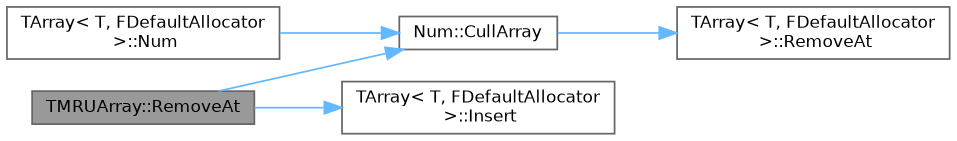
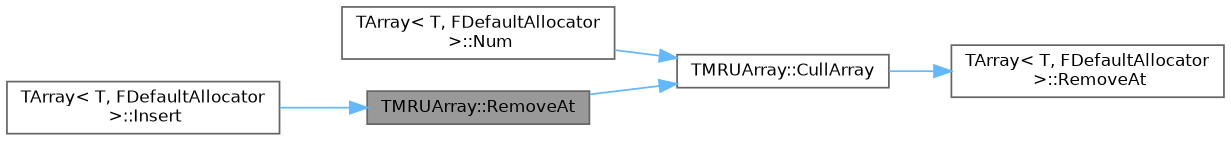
node "Num::CullArray": label "Num::CullArray" -> "TMRUArray::CullArray"
edge "TMRUArray::RemoveAt" -> "TArray< T, FDefaultAllocator >::Insert": reversed
